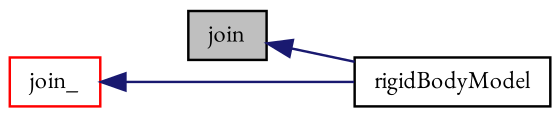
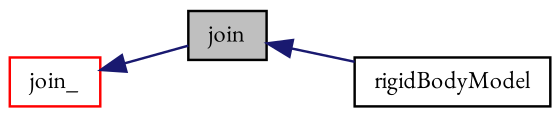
edge "rigidBodyModel" -> "join_": now "join" -> "join_"
